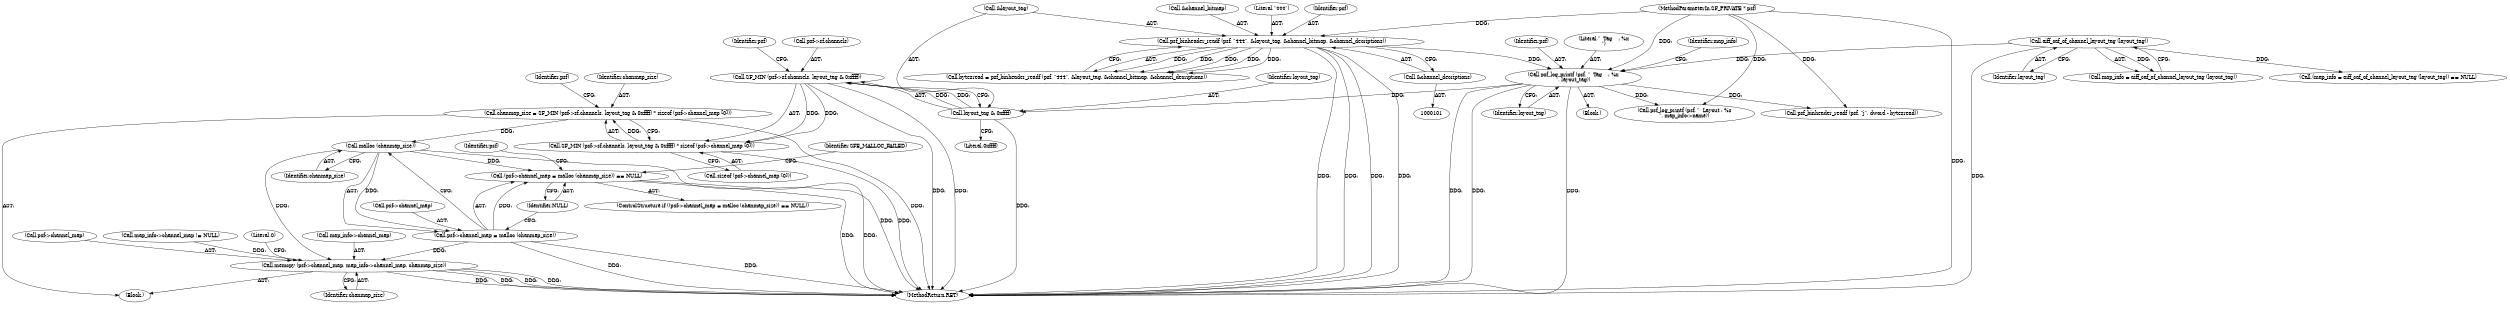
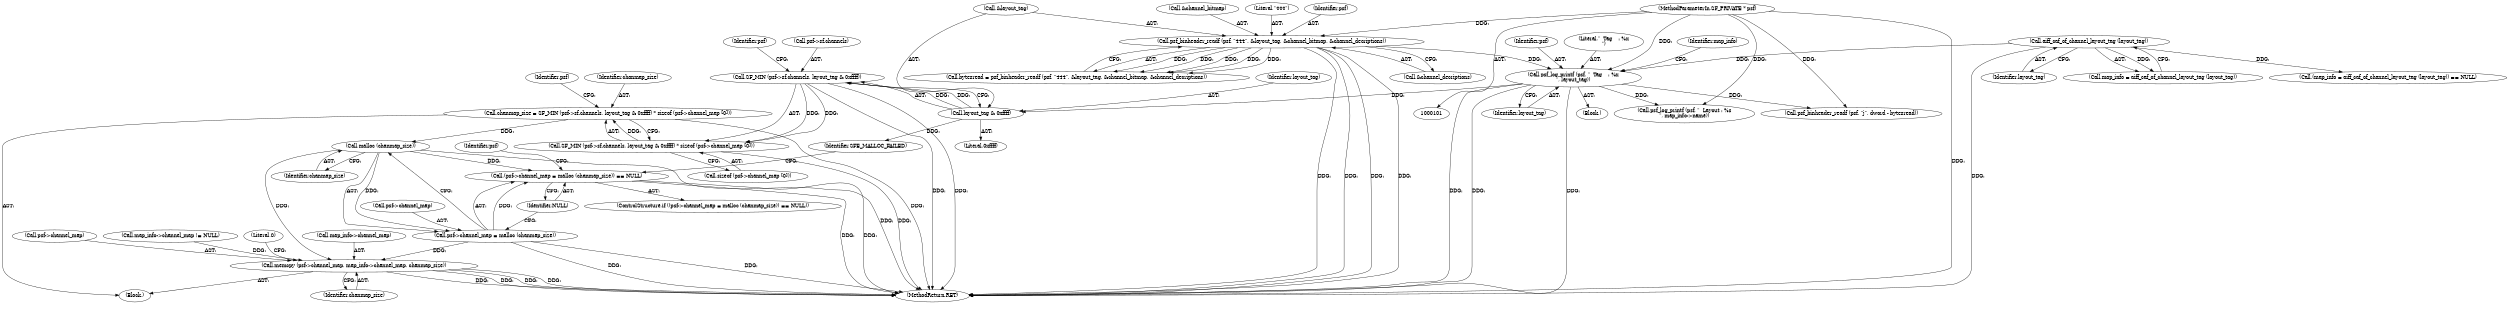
edge "(Call,&channel_decriptions)" -> "1000101": now "(MethodParameterIn,SF_PRIVATE * psf)" -> "1000101"
edge "(Call,layout_tag & 0xffff)" -> "(Literal,0xffff)": label "CFG: " -> "AST: "
edge "(Call,layout_tag & 0xffff)" -> "(MethodReturn,RET)": now "(Call,layout_tag & 0xffff)" -> "(Identifier,SFE_MALLOC_FAILED)"
